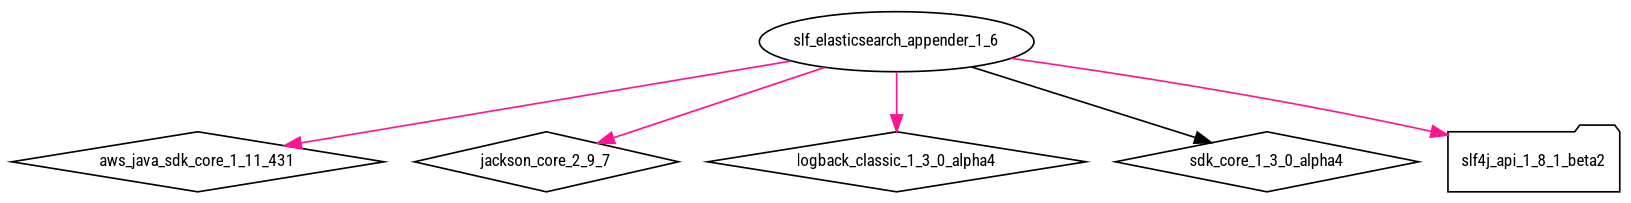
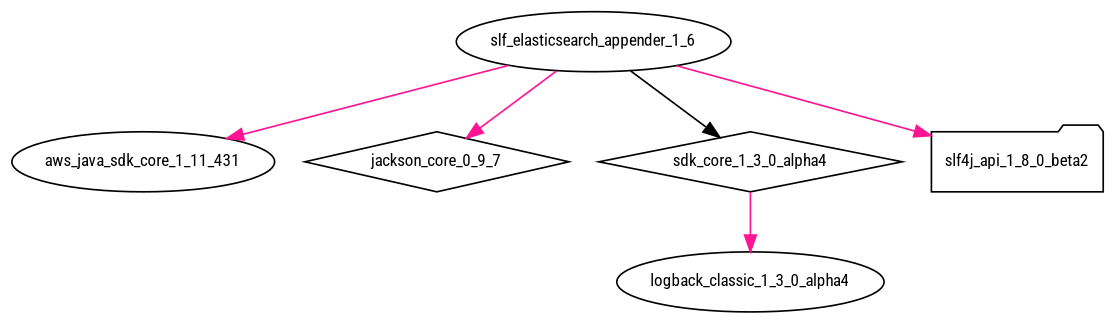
edge "slf_elasticsearch_appender_1_6" -> "logback_classic_1_3_0_alpha4": now "sdk_core_1_3_0_alpha4" -> "logback_classic_1_3_0_alpha4"
node "aws_java_sdk_core_1_11_431": shape diamond -> ellipse
node "jackson_core_2_9_7": label "jackson_core_2_9_7" -> "jackson_core_0_9_7"
node "logback_classic_1_3_0_alpha4": shape diamond -> ellipse
node "slf4j_api_1_8_1_beta2": label "slf4j_api_1_8_1_beta2" -> "slf4j_api_1_8_0_beta2"
